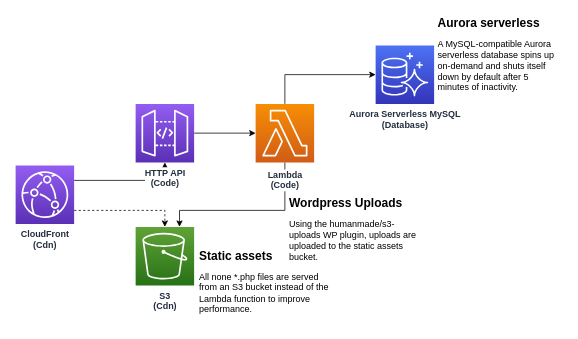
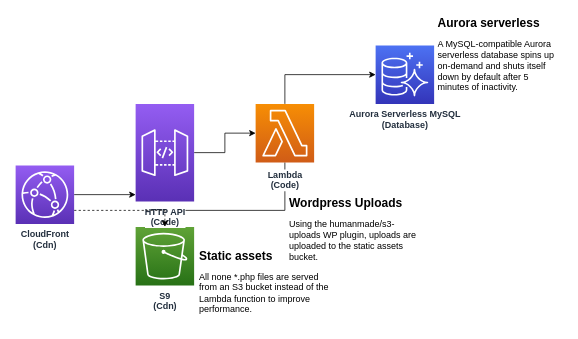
node "HTTP API (Code)": size 59x59 -> 59x98
node "S3 (Cdn)": label "S3 (Cdn)" -> "S9 (Cdn)"
